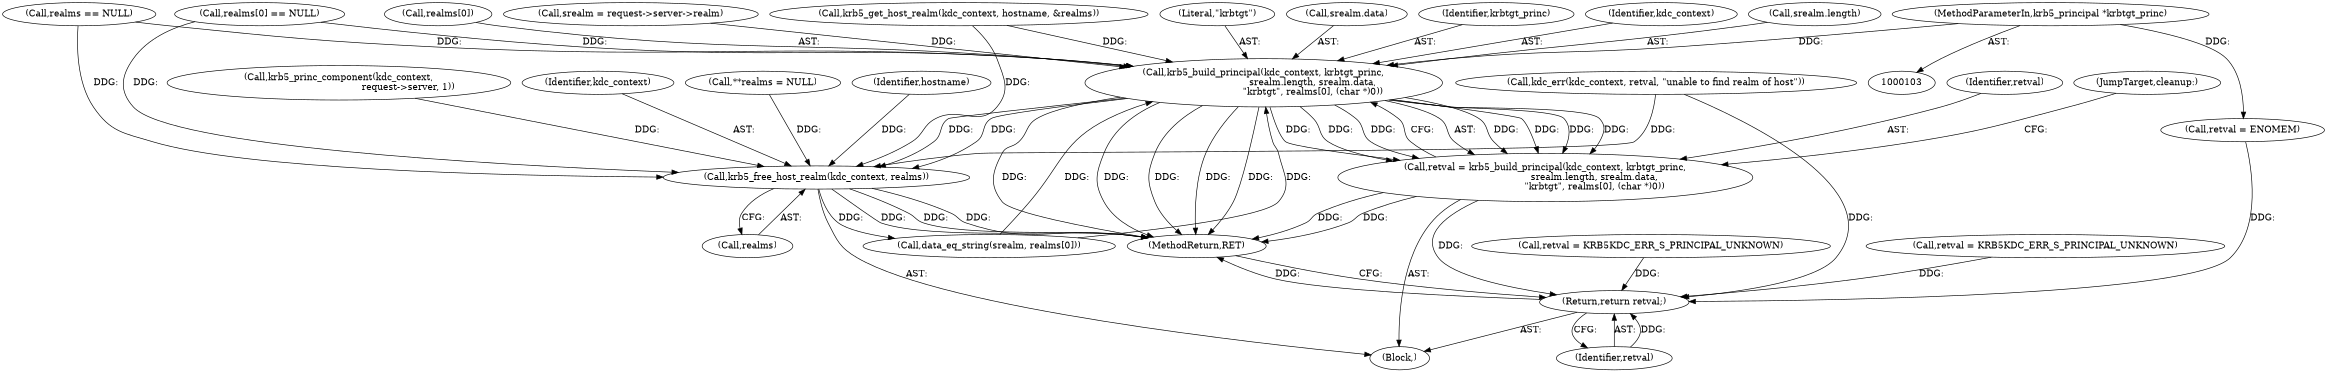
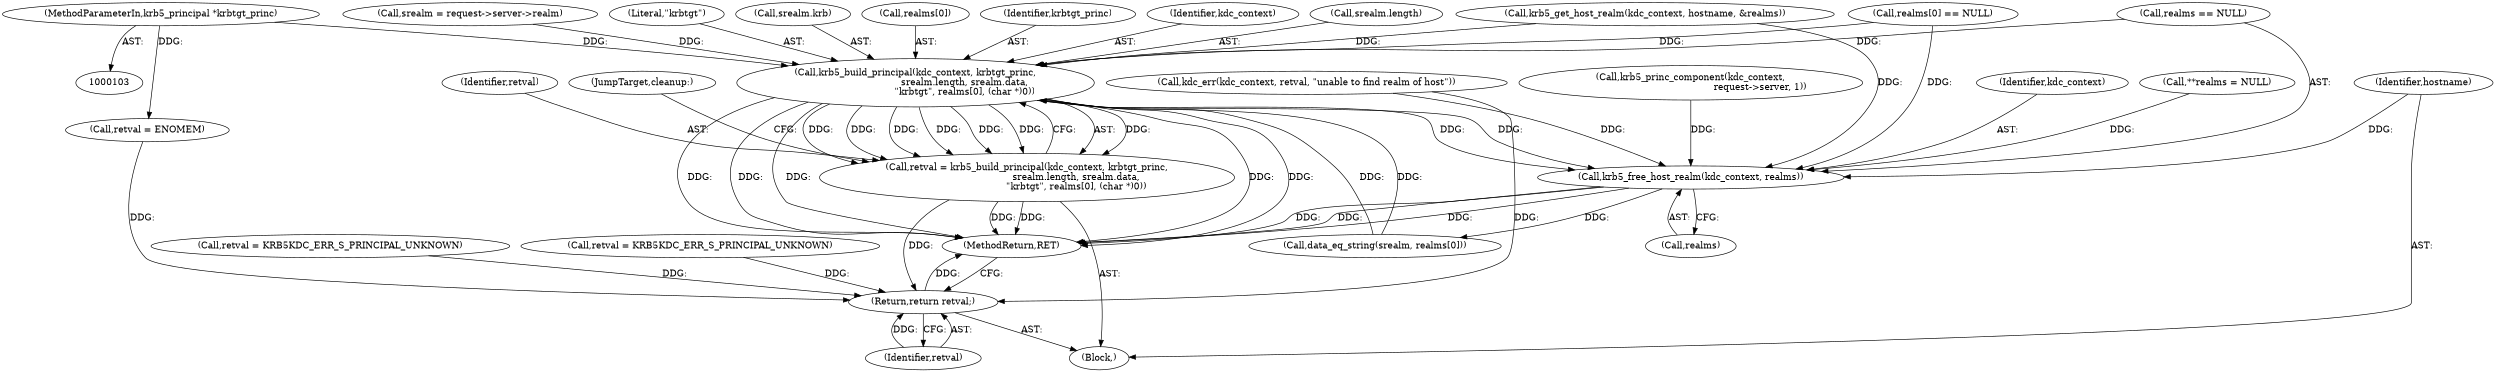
node "(Call,srealm.data)": label "(Call,srealm.data)" -> "(Call,srealm.krb)"
edge "(Call,realms == NULL)" -> "(Call,krb5_free_host_realm(kdc_context, realms))": label "DDG: " -> "AST: "
edge "(Call,krb5_free_host_realm(kdc_context, realms))" -> "(Block,)": now "(Identifier,hostname)" -> "(Block,)"
